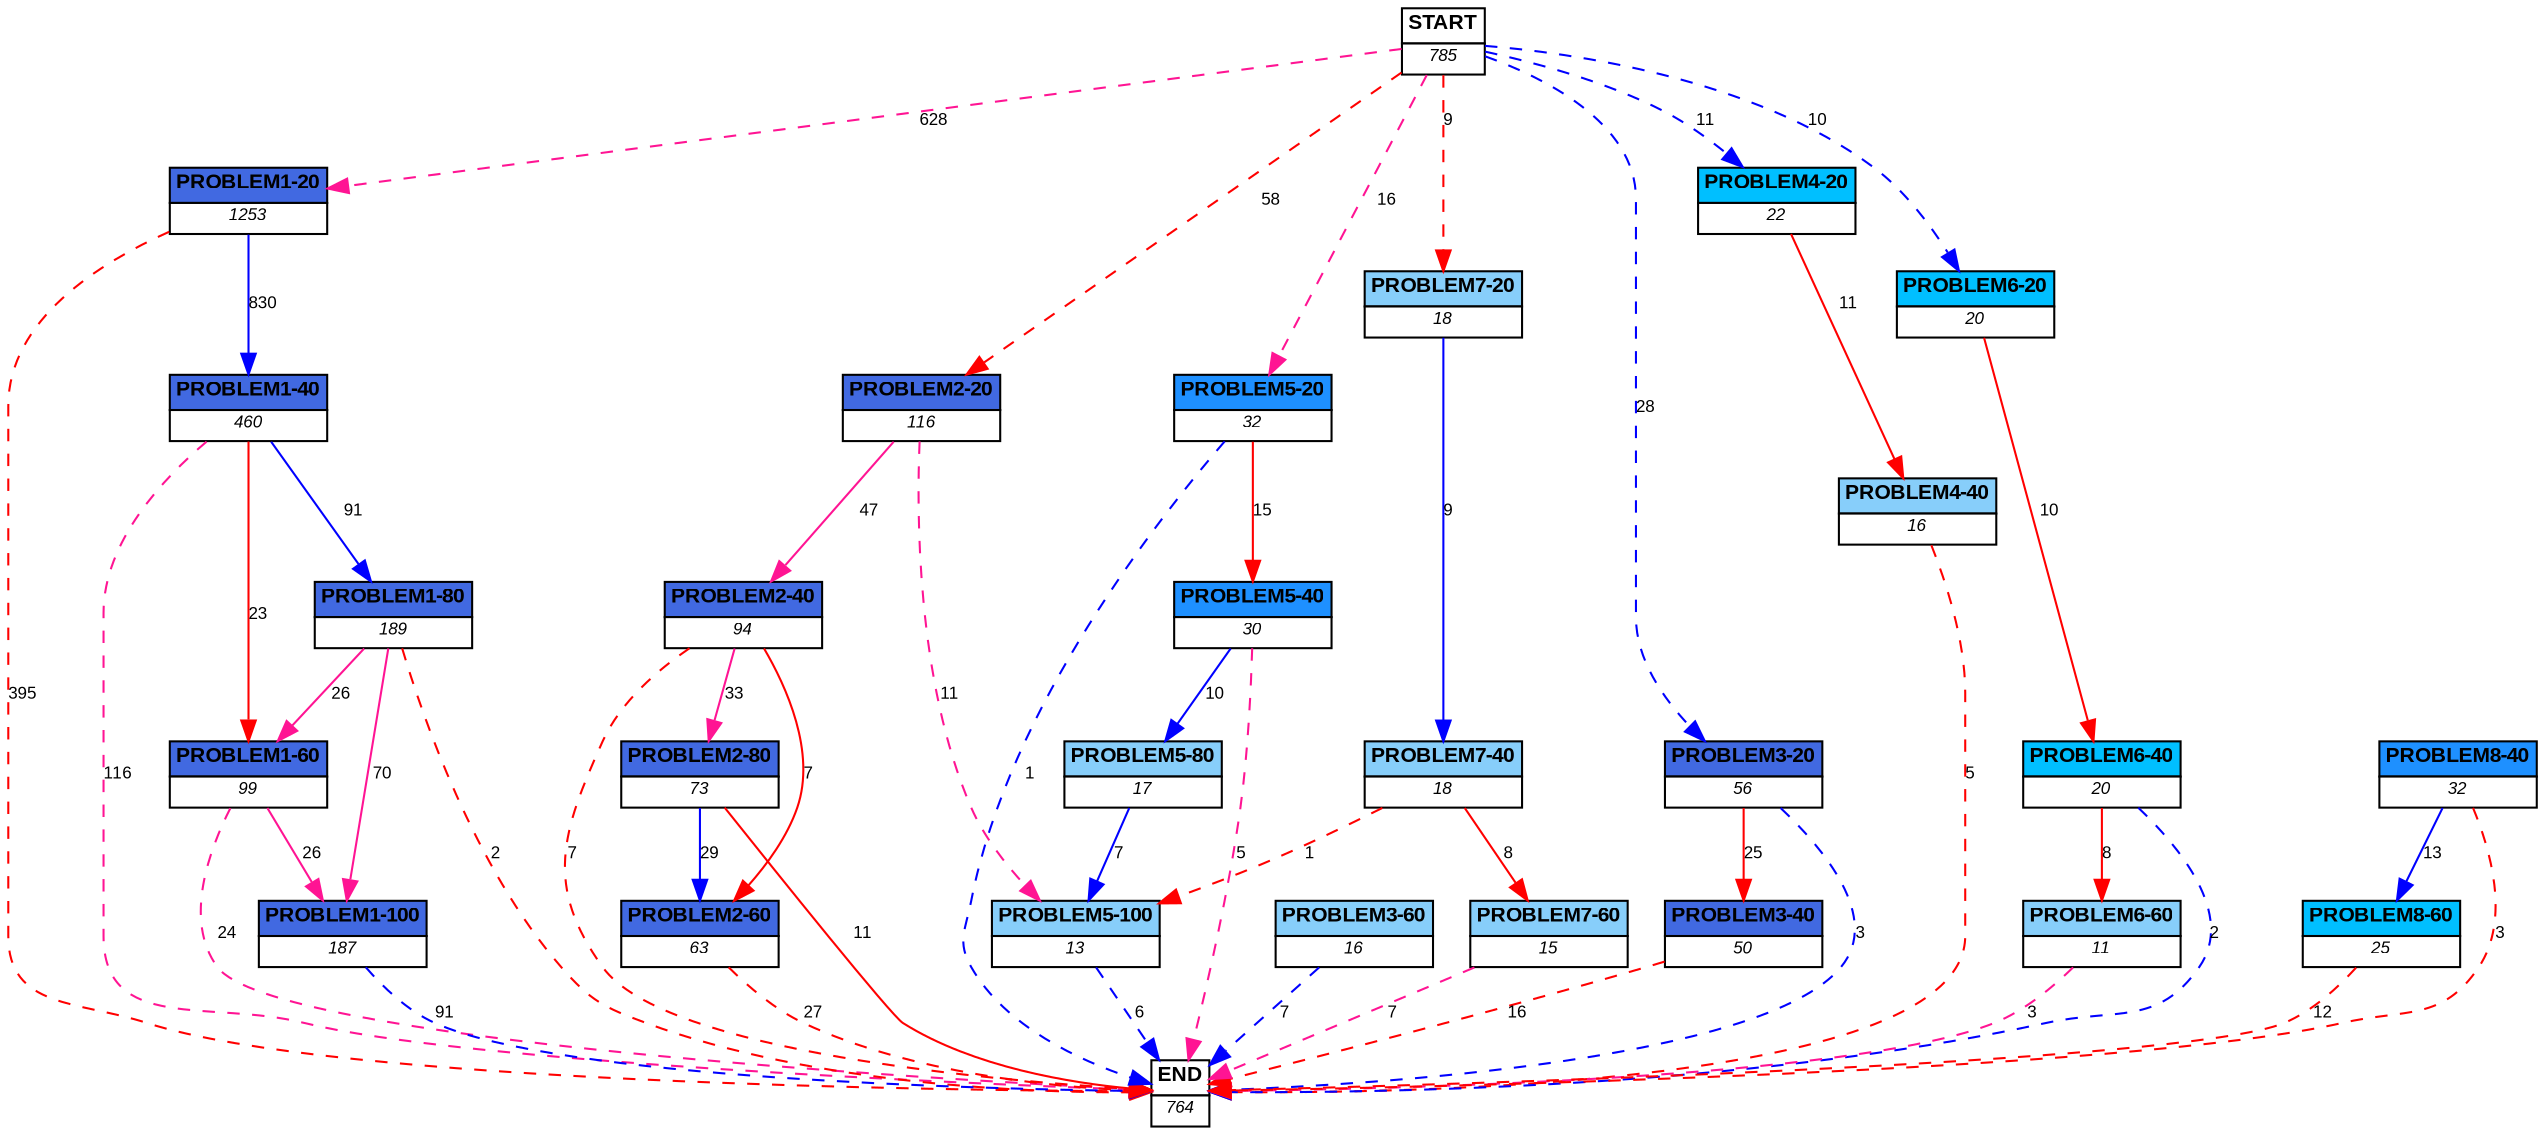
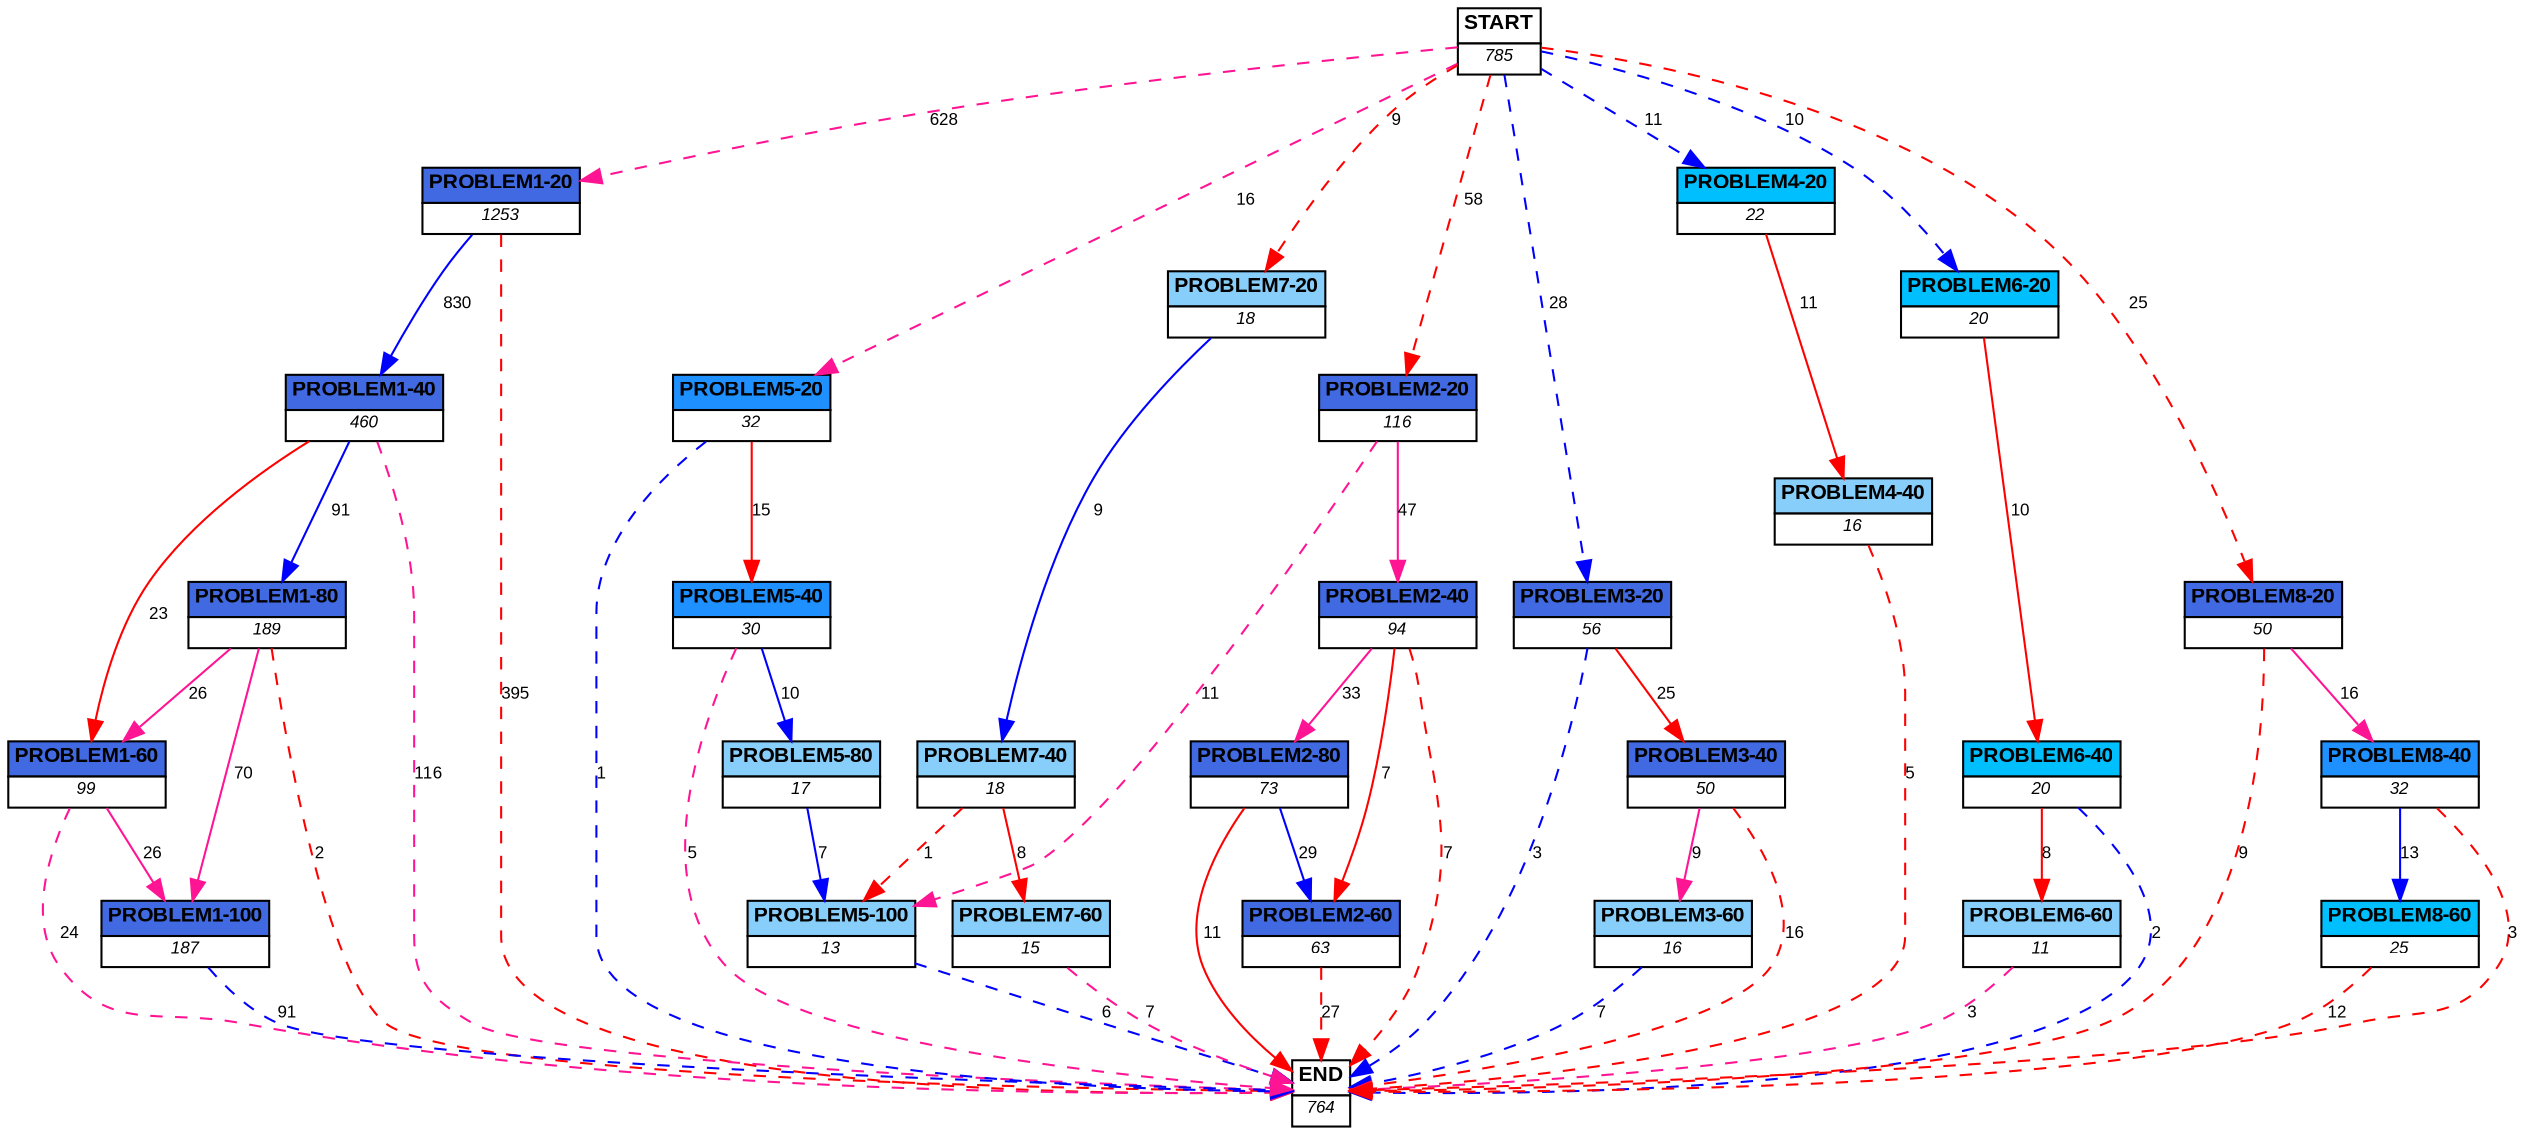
node "PROBLEM8-20": added
edge "PROBLEM3-40" -> "PROBLEM3-60": added, label "9"
